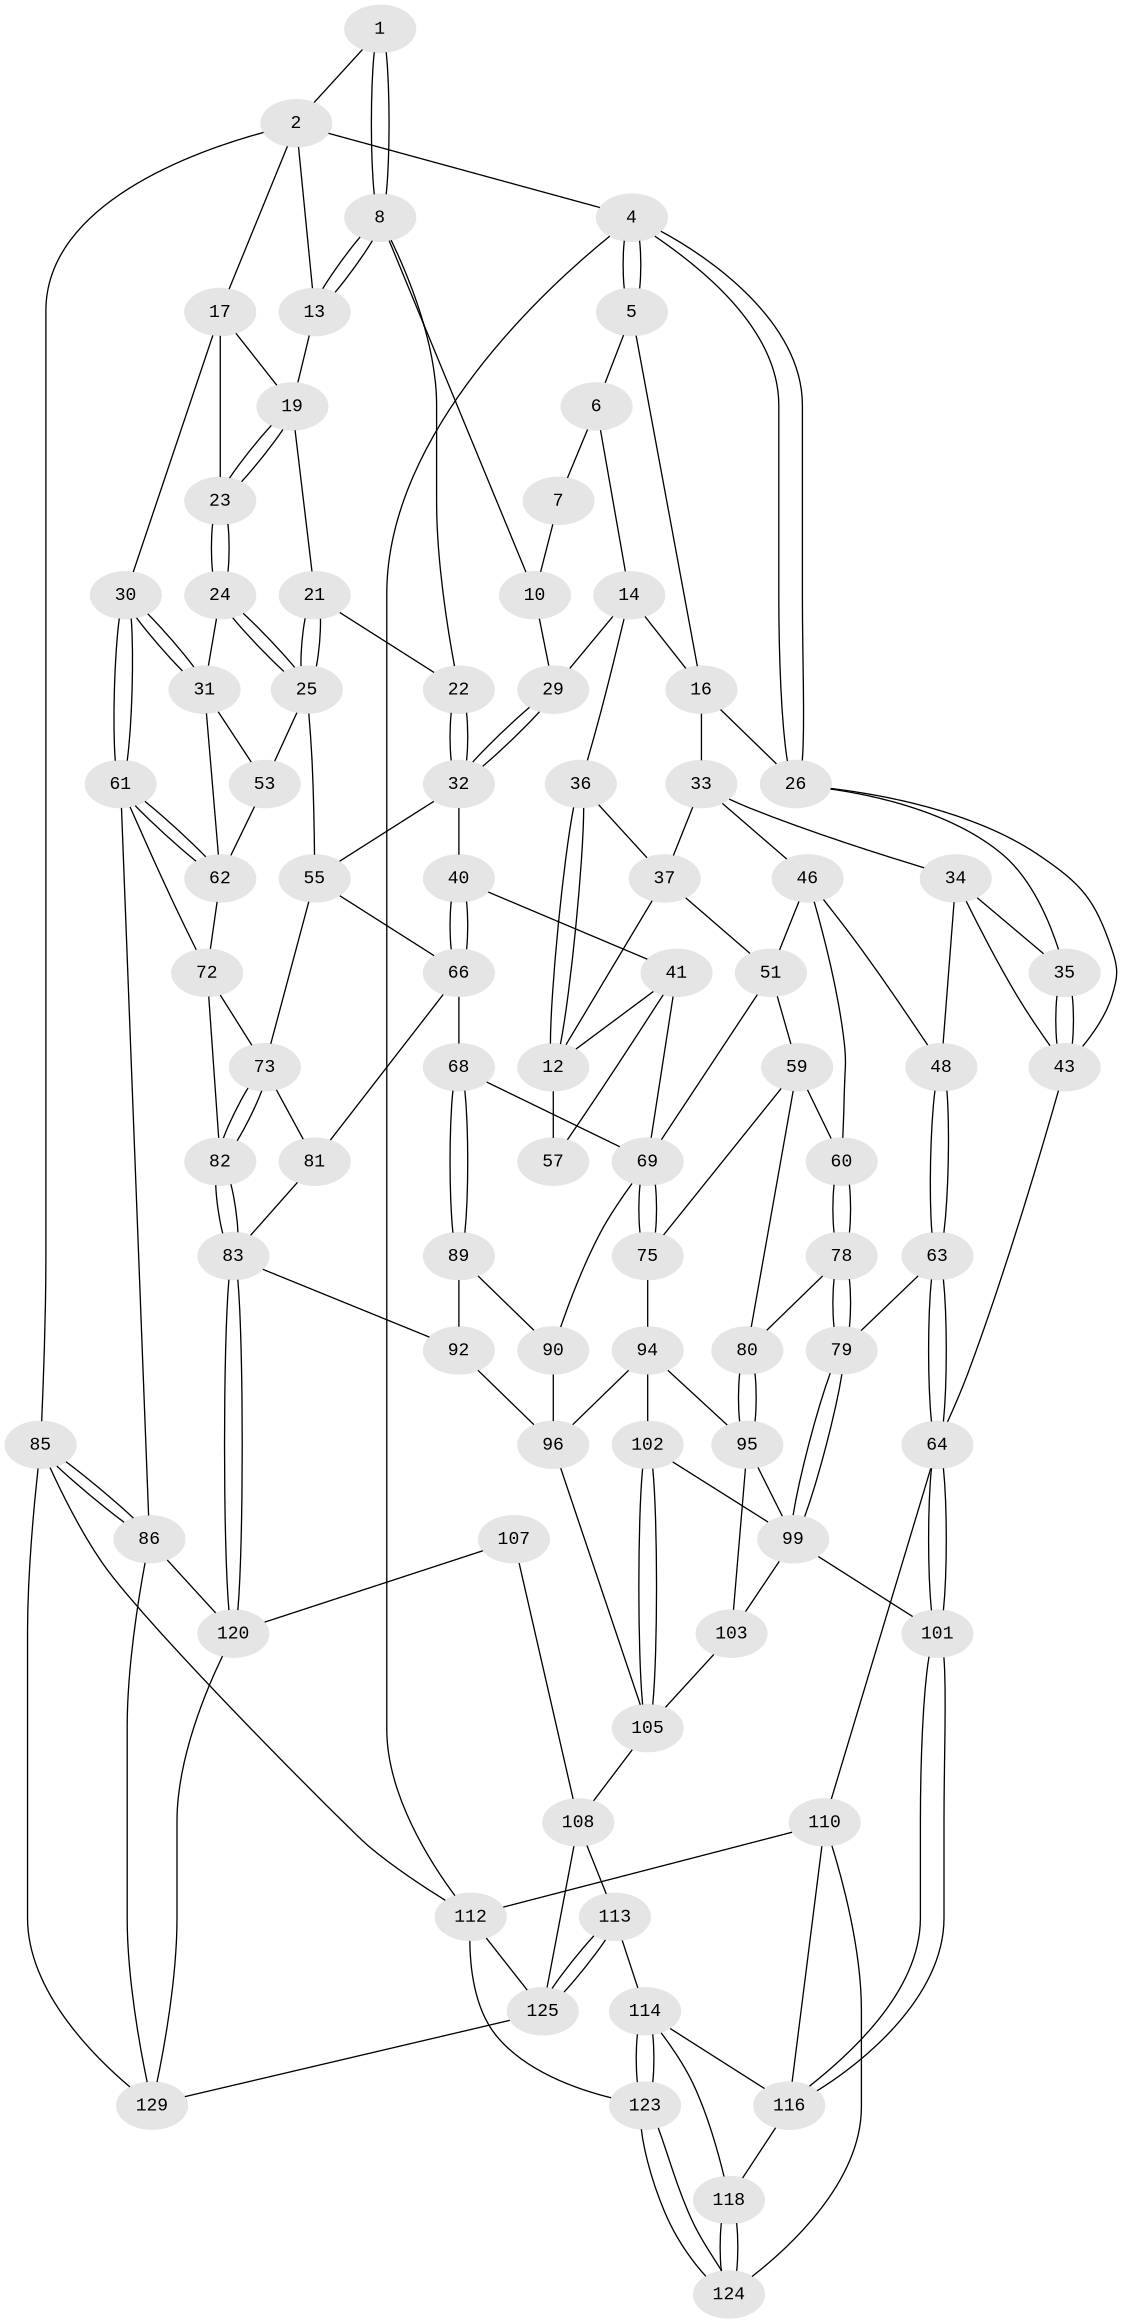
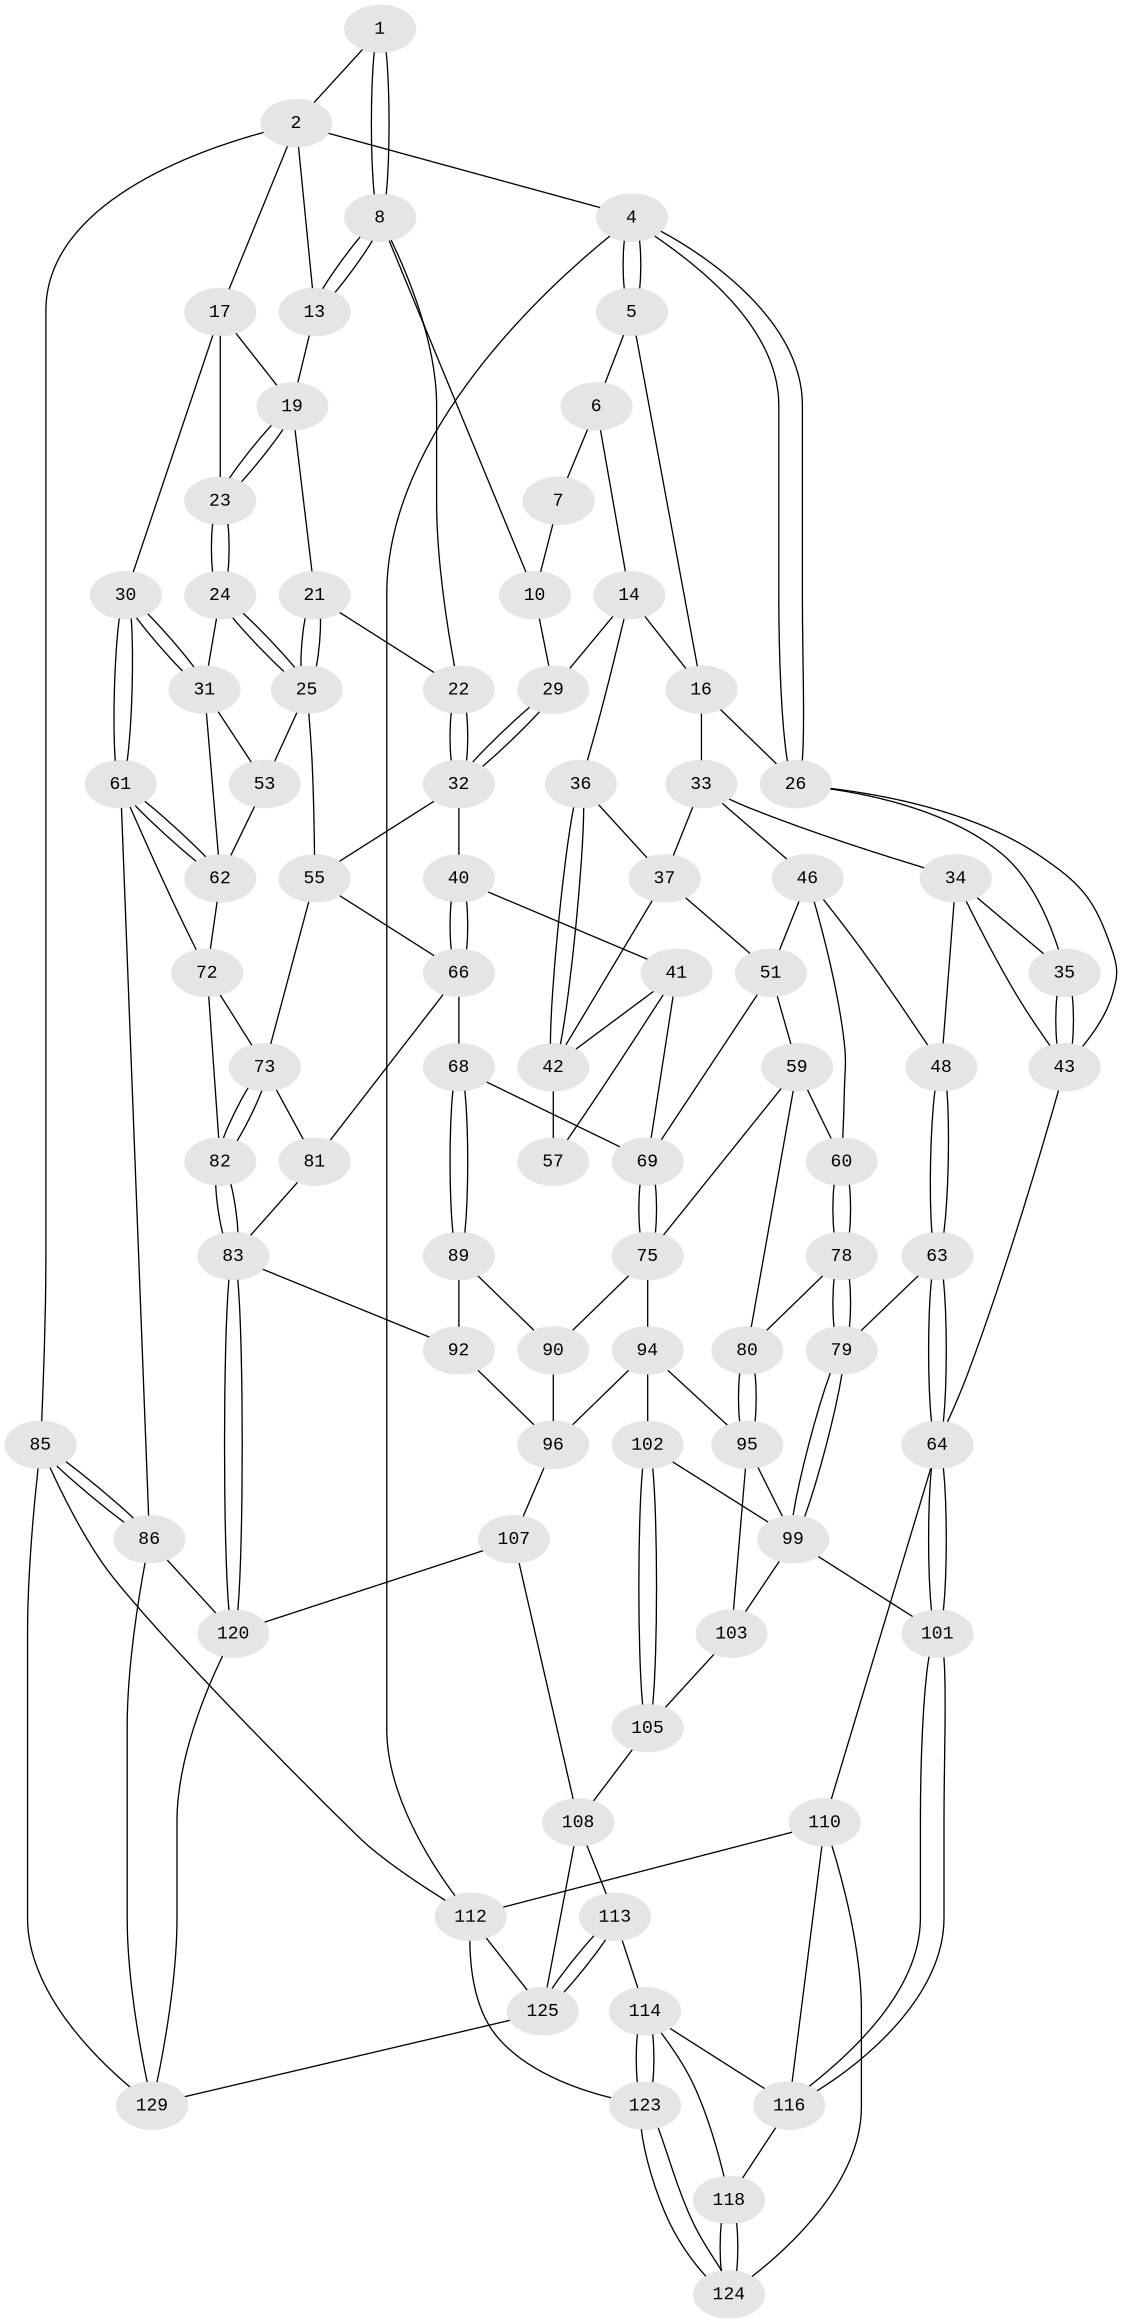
node "12": label "12" -> "42"
edge "69" -- "90": now "75" -- "90"
edge "96" -- "105": now "96" -- "107"
